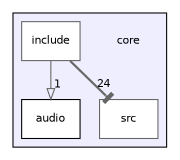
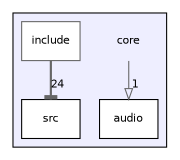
edge "include" -> "audio": now "core" -> "audio"
node "src": color gray40 -> black
